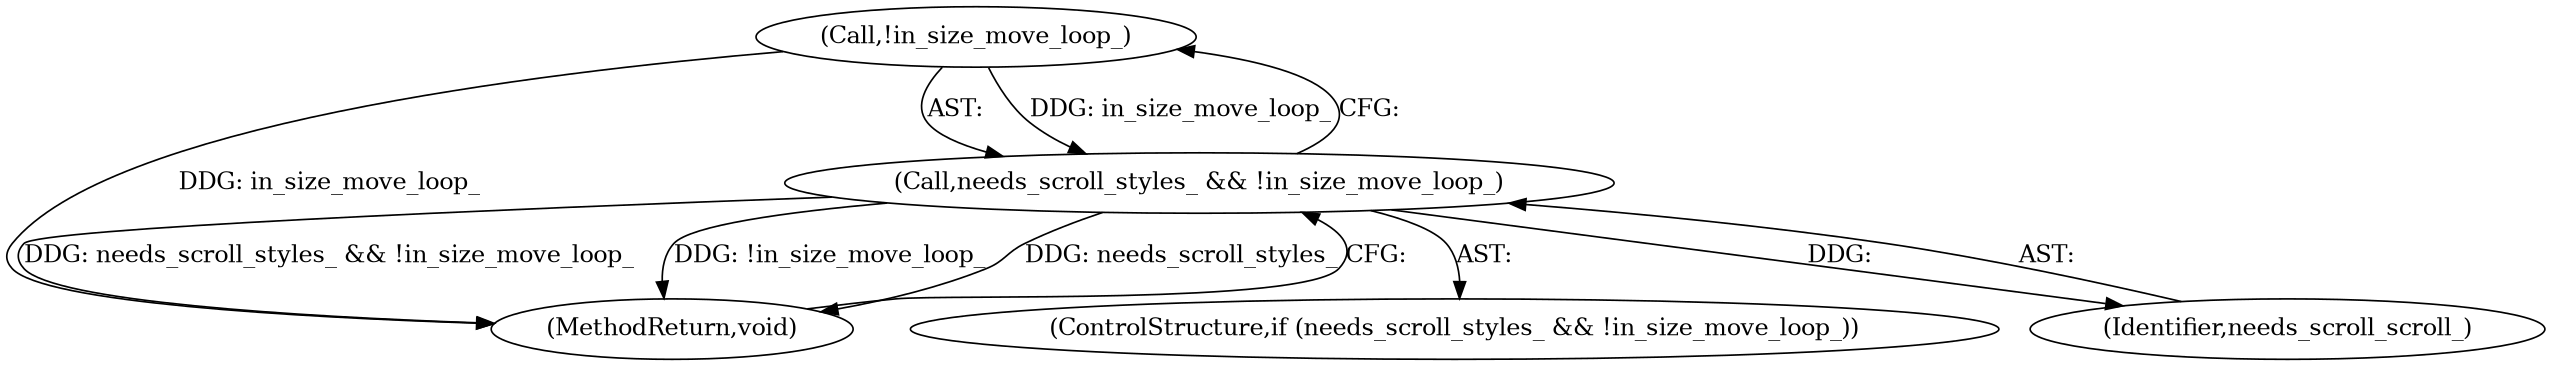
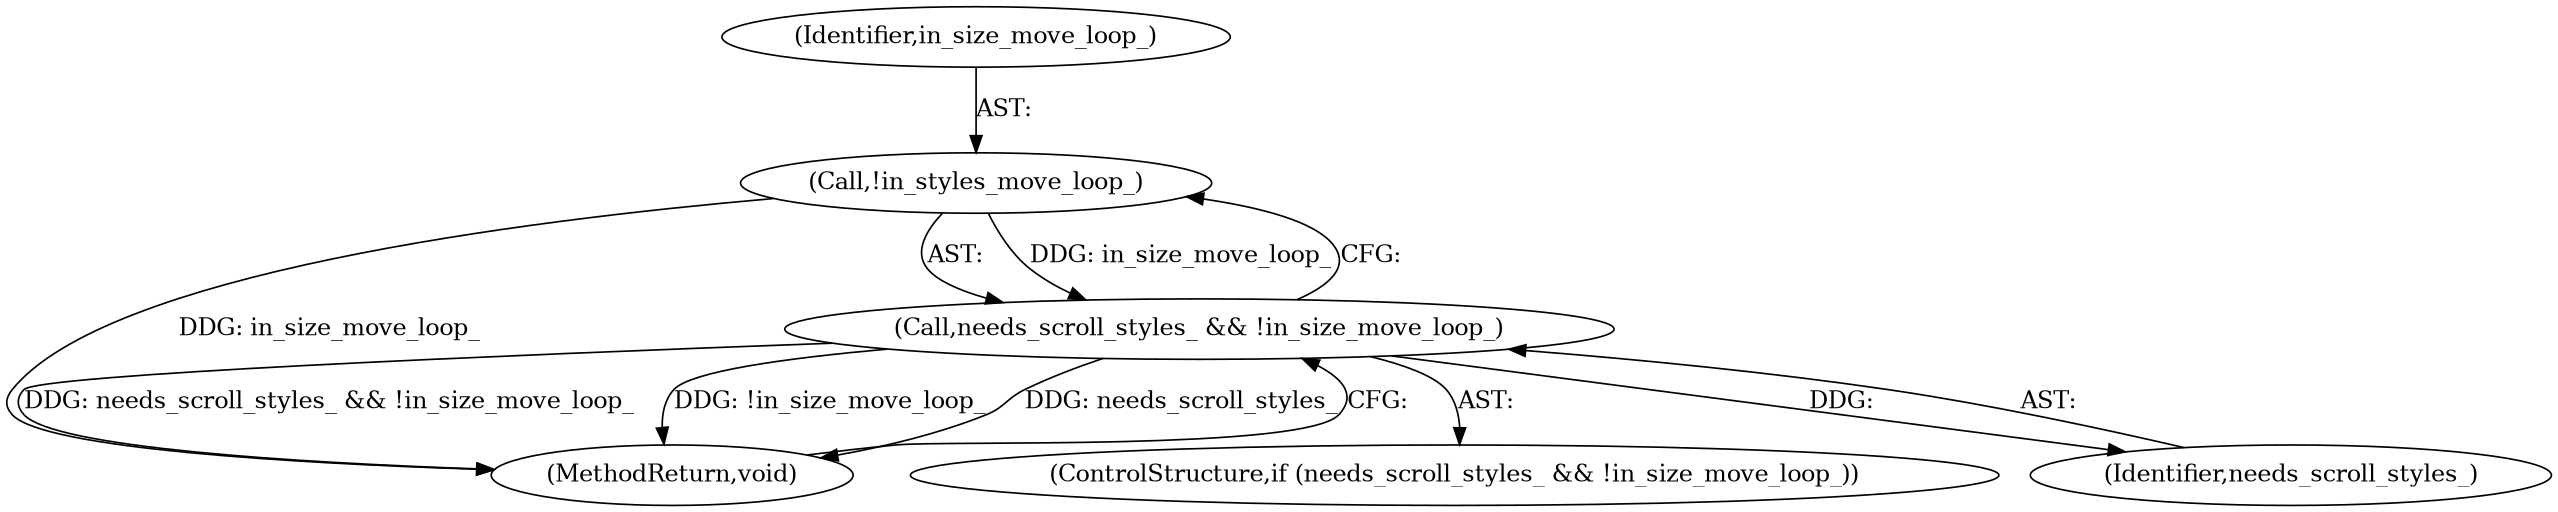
node "(Call,!in_size_move_loop_)": label "(Call,!in_size_move_loop_)" -> "(Call,!in_styles_move_loop_)"
node "(Identifier,in_size_move_loop_)": added
node "(Identifier,needs_scroll_scroll_)": label "(Identifier,needs_scroll_scroll_)" -> "(Identifier,needs_scroll_styles_)"
